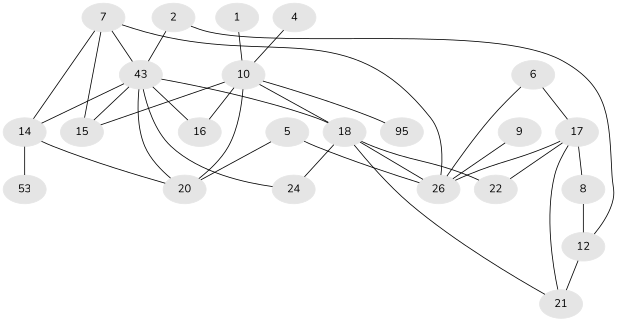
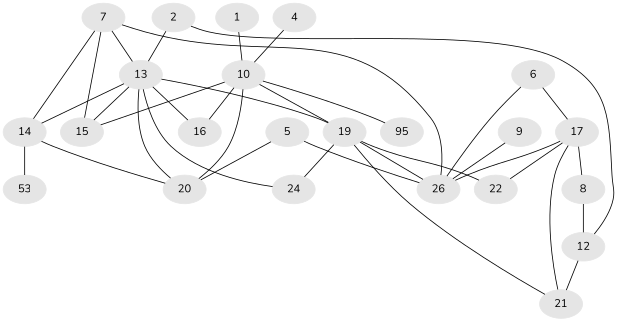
node "43": label "43" -> "13"
node "18": label "18" -> "19"
